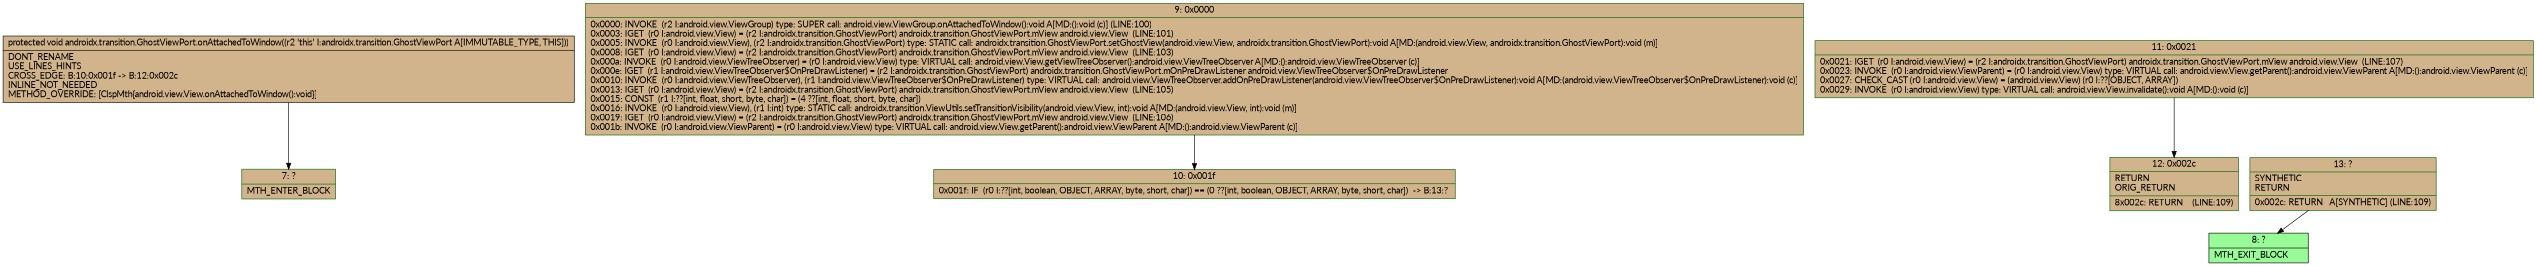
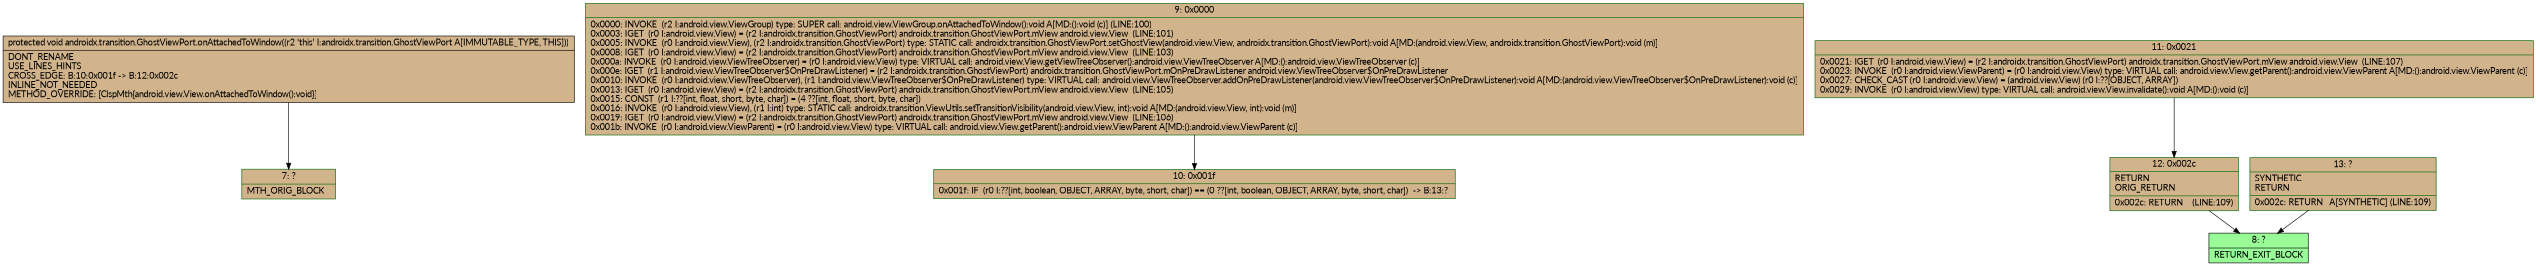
node "7: ?": text "MTH_ENTER_BLOCK" -> "MTH_ORIG_BLOCK"
node "12: 0x002c": text "8x002c: RETURN    (LINE:109)" -> "0x002c: RETURN    (LINE:109)"
edge "12: 0x002c" -> "8: ?": added
node "8: ?": text "MTH_EXIT_BLOCK" -> "RETURN_EXIT_BLOCK"
